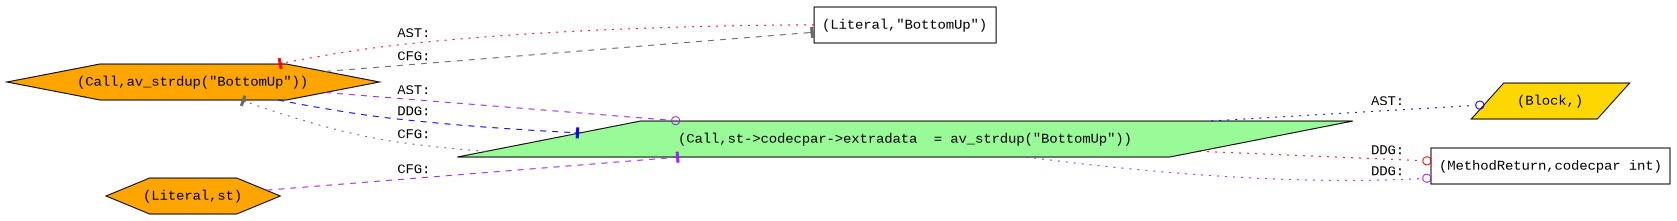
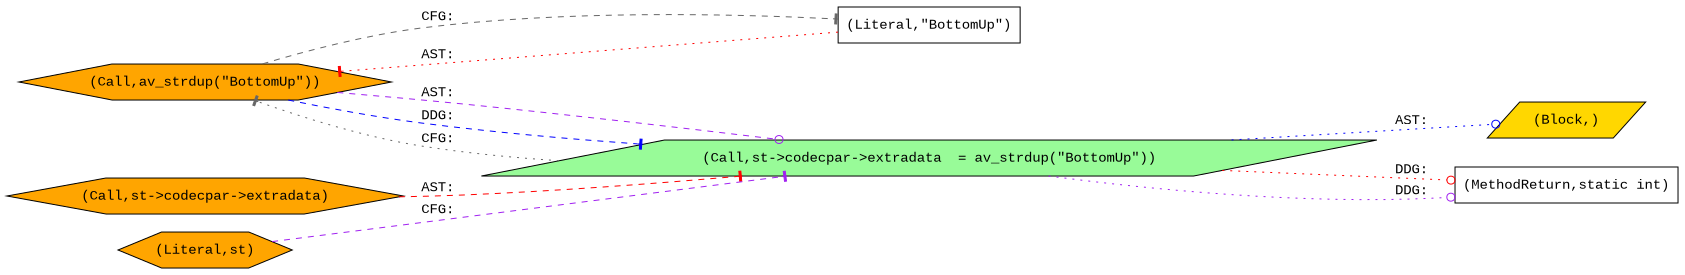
node "(MethodReturn,codecpar int)": label "(MethodReturn,codecpar int)" -> "(MethodReturn,static int)"
node "(Call,st->codecpar->extradata)": added
